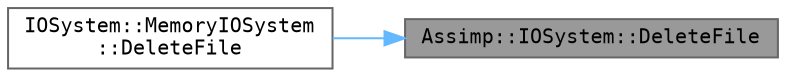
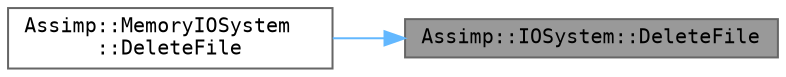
node "IOSystem::MemoryIOSystem ::DeleteFile": label "IOSystem::MemoryIOSystem ::DeleteFile" -> "Assimp::MemoryIOSystem ::DeleteFile"
